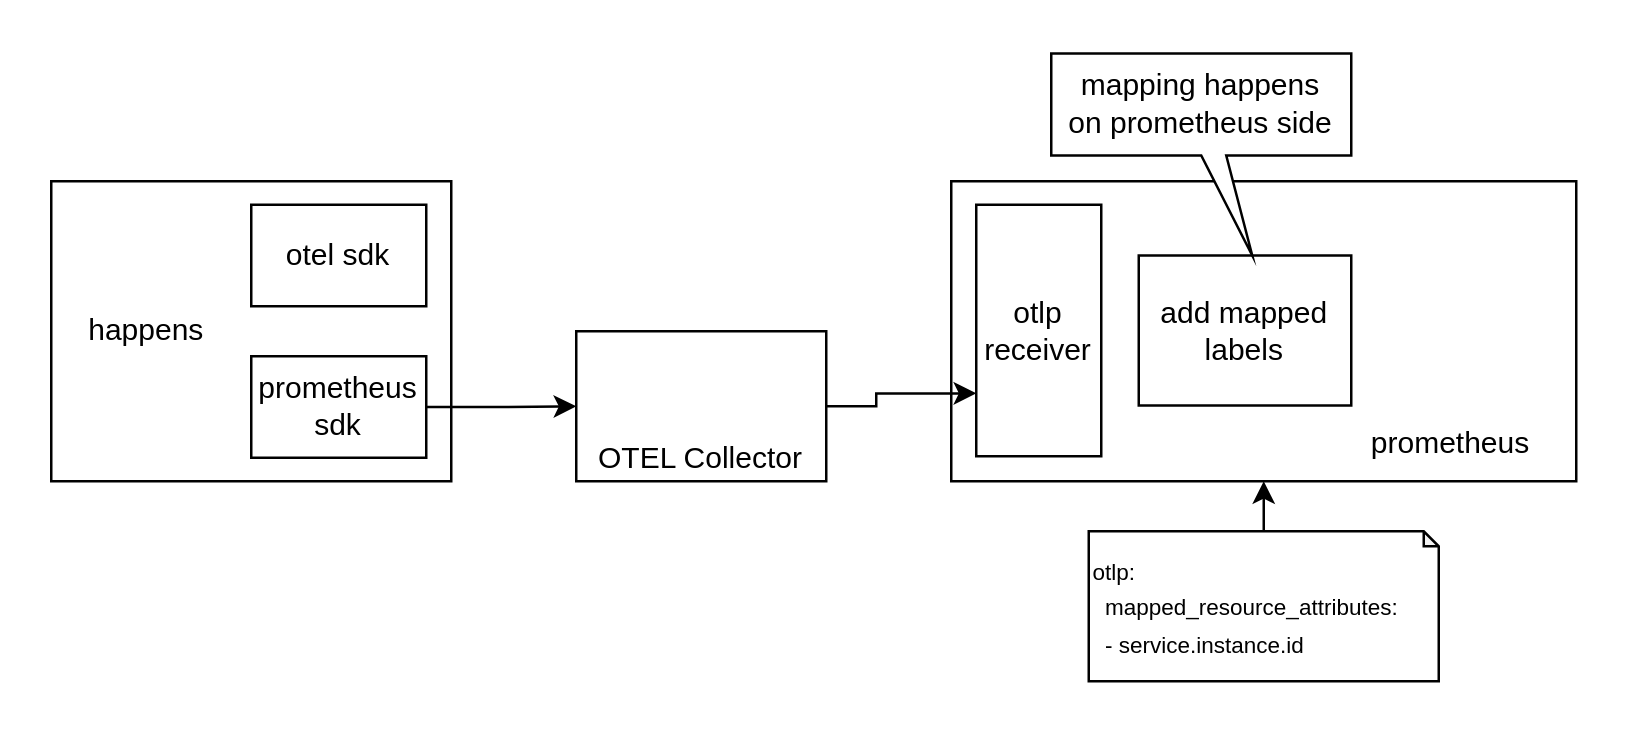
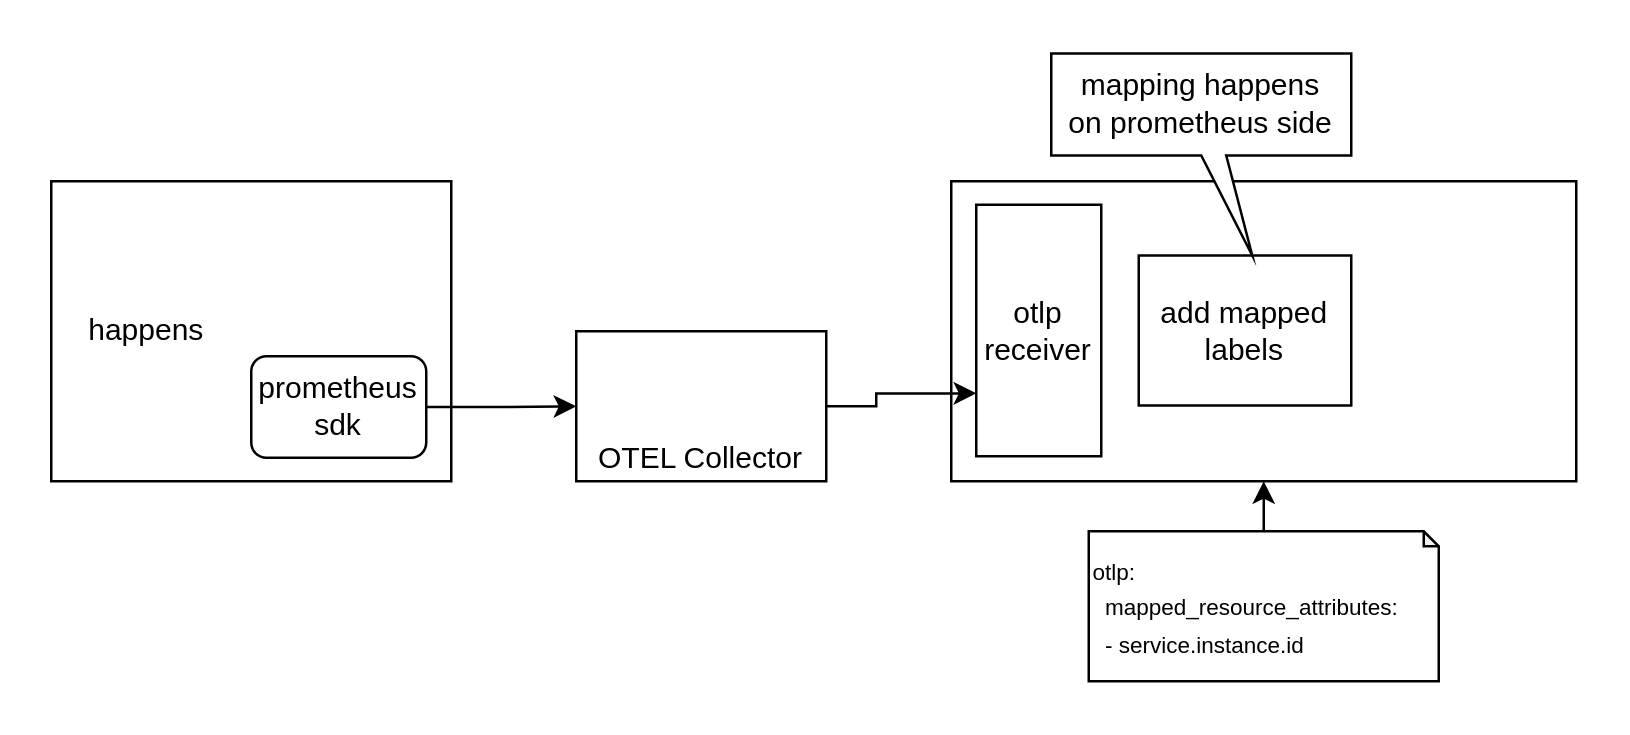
node "otel sdk": removed
node "prometheus sdk": shape rectangle -> rounded rectangle
node "prometheus": removed
